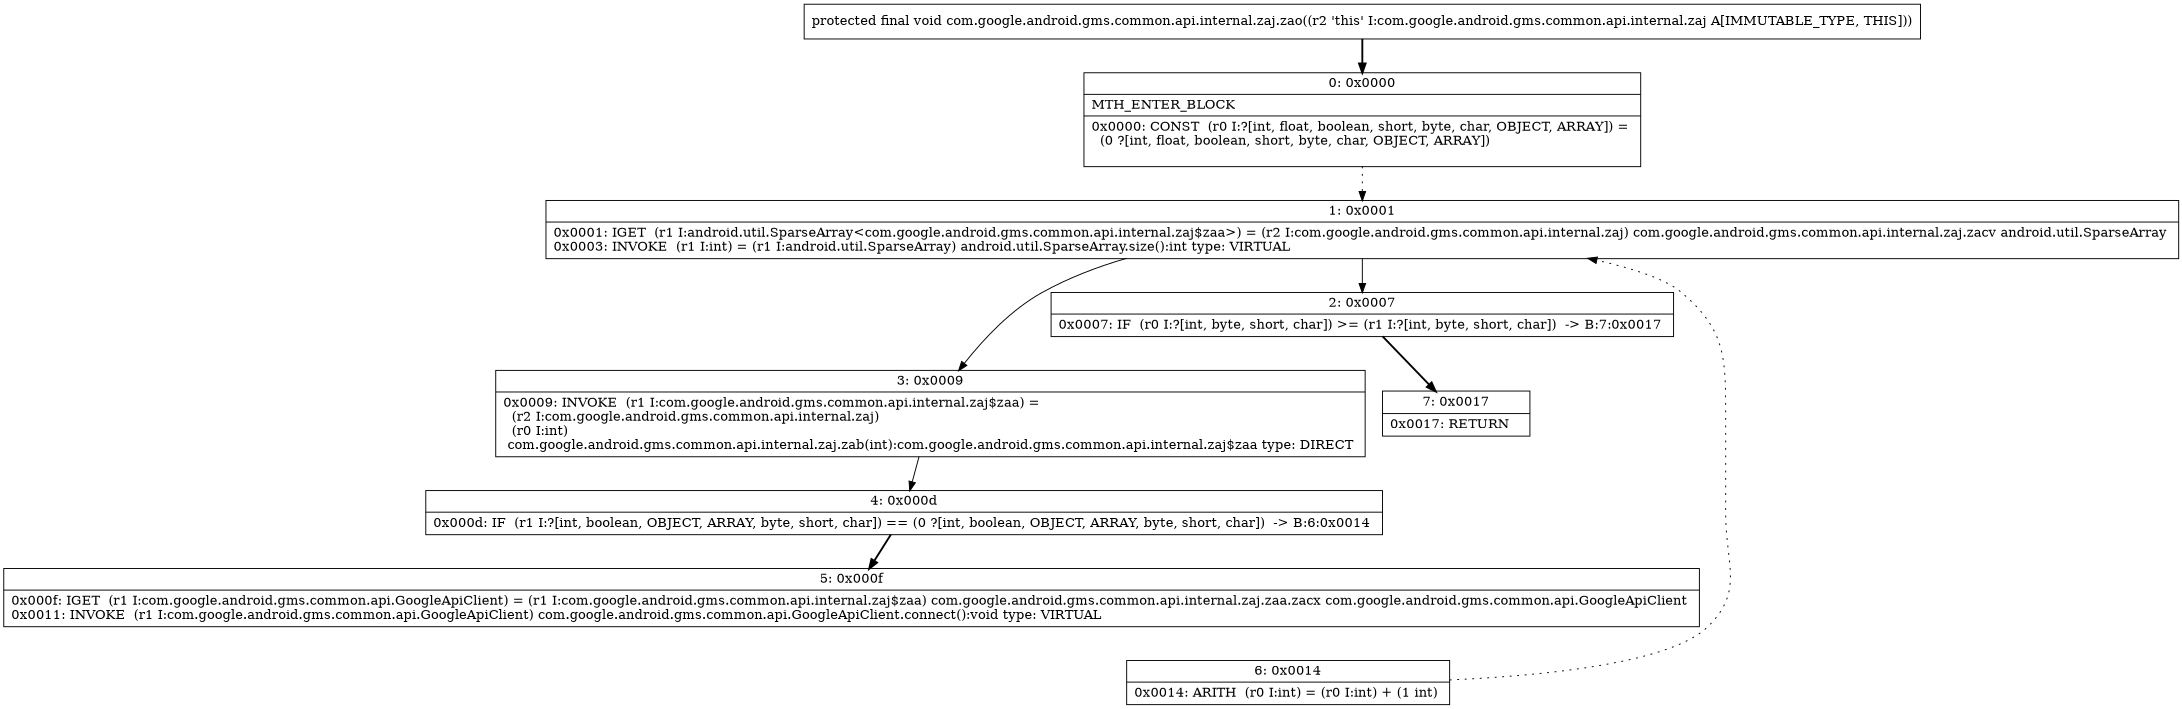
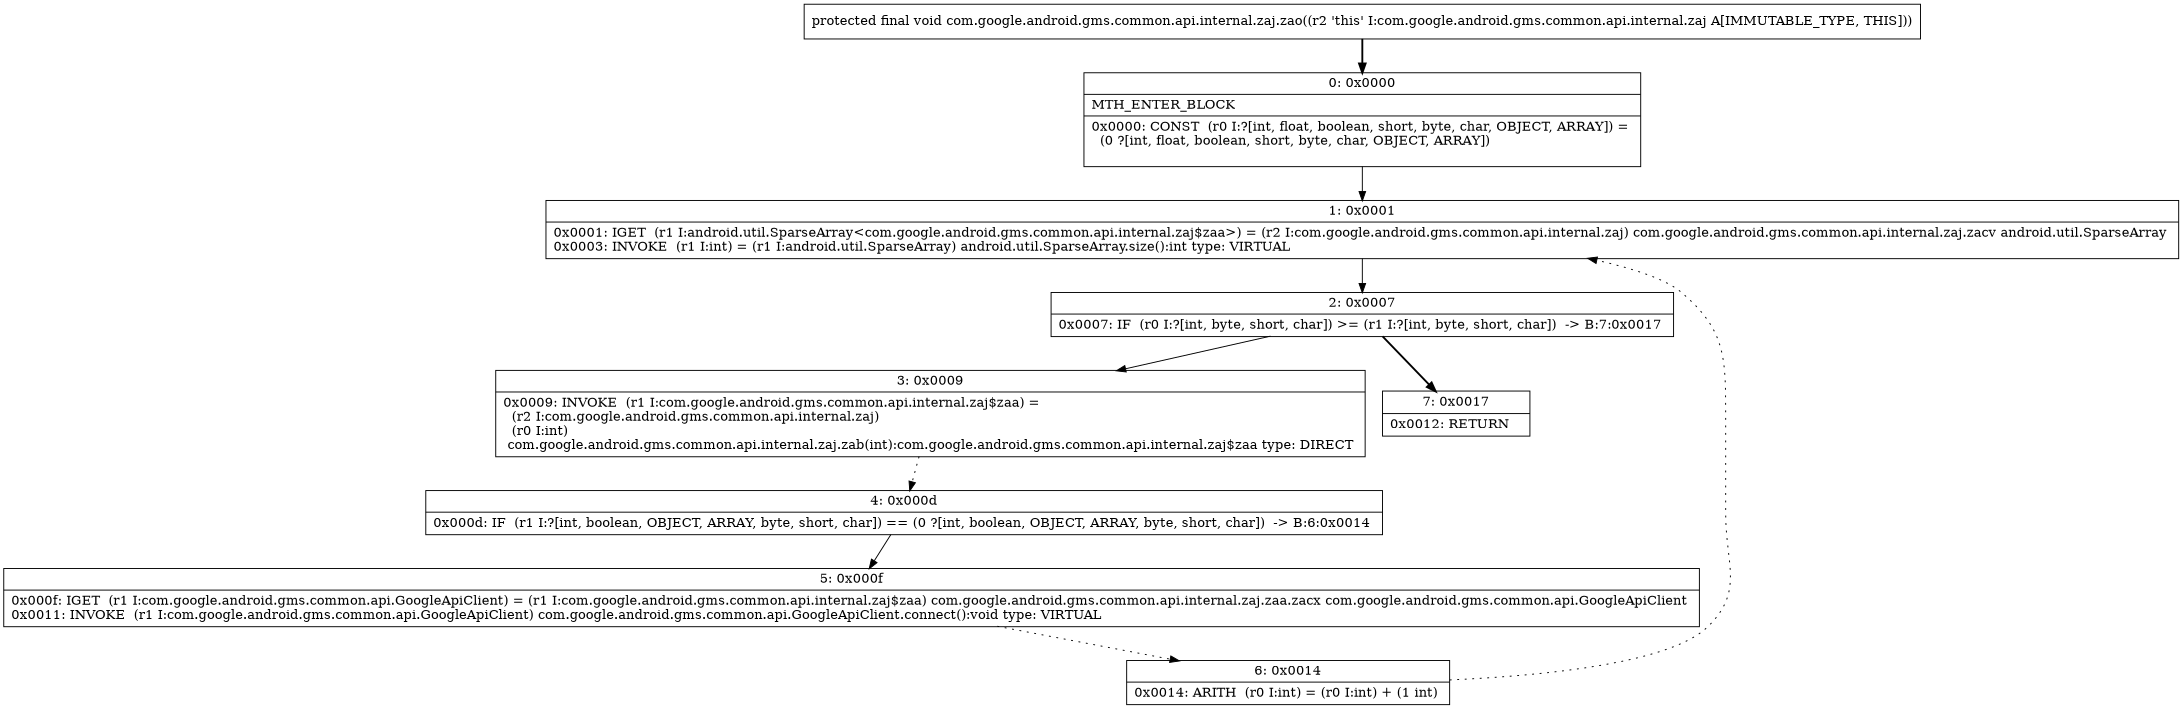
edge "0: 0x0000" -> "1: 0x0001": style dotted -> solid
edge "1: 0x0001" -> "3: 0x0009": now "2: 0x0007" -> "3: 0x0009"
node "7: 0x0017": text "0x0017: RETURN" -> "0x0012: RETURN"
edge "3: 0x0009" -> "4: 0x000d": style solid -> dotted
edge "4: 0x000d" -> "5: 0x000f": style bold -> solid
edge "5: 0x000f" -> "6: 0x0014": added
